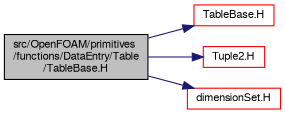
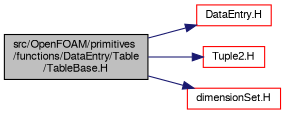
node "TableBase.H": label "TableBase.H" -> "DataEntry.H"
